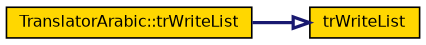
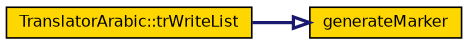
node "trWriteList": label "trWriteList" -> "generateMarker"
